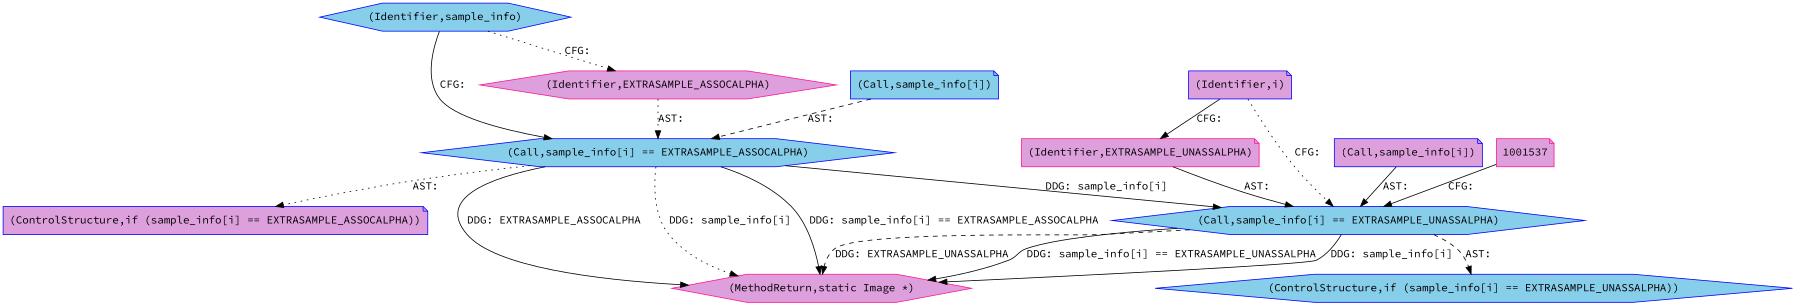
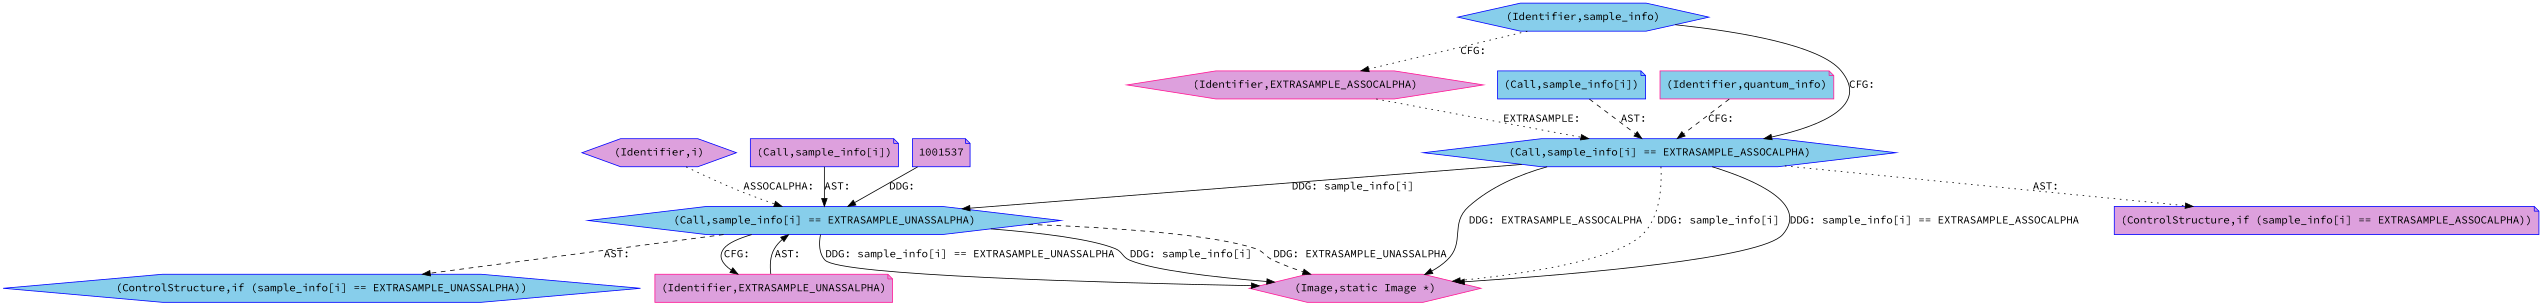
node "(Identifier,i)": shape note -> hexagon
node "(Identifier,quantum_info)": added
edge "(Identifier,i)" -> "(Identifier,EXTRASAMPLE_UNASSALPHA)": now "(Call,sample_info[i] == EXTRASAMPLE_UNASSALPHA)" -> "(Identifier,EXTRASAMPLE_UNASSALPHA)"
edge "(Identifier,EXTRASAMPLE_ASSOCALPHA)" -> "(Call,sample_info[i] == EXTRASAMPLE_ASSOCALPHA)": label "AST: " -> "EXTRASAMPLE: "
edge "(Identifier,i)" -> "(Call,sample_info[i] == EXTRASAMPLE_UNASSALPHA)": label "CFG: " -> "ASSOCALPHA: "
node "1001537": color deeppink -> blue
edge "1001537" -> "(Call,sample_info[i] == EXTRASAMPLE_UNASSALPHA)": label "CFG: " -> "DDG: "
node "(MethodReturn,static Image *)": label "(MethodReturn,static Image *)" -> "(Image,static Image *)"
